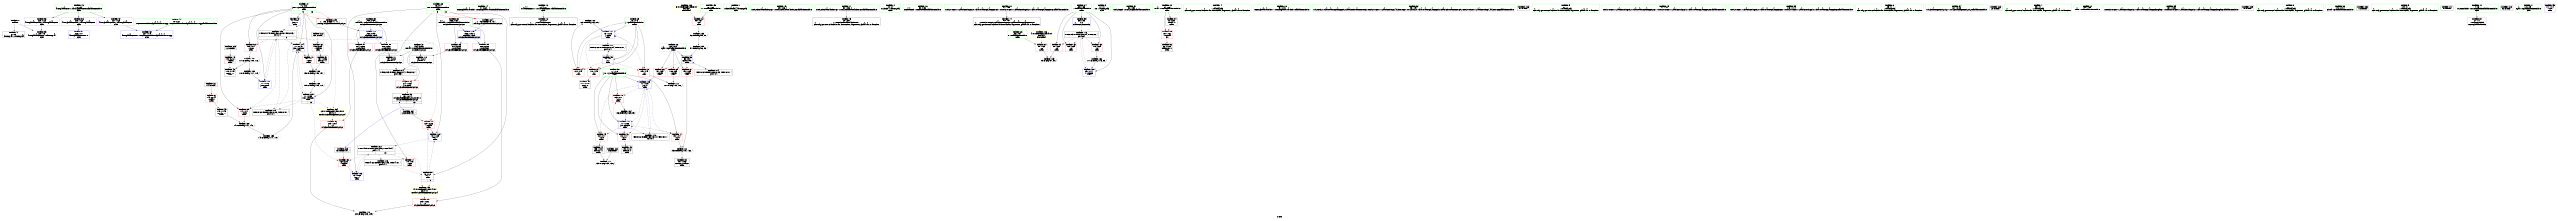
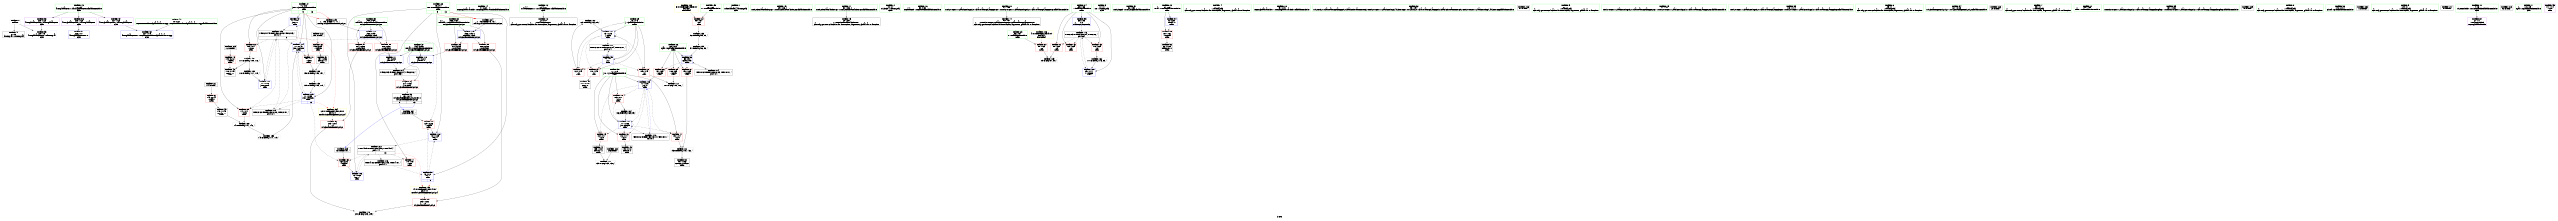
node "NodeID: 59": text "div" -> "main"
node "NodeID: 37": text "_ZSt3for_S2_S2_" -> "_ZSt3maxIxERKT_S2_S2_"
